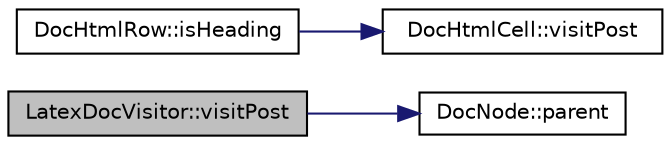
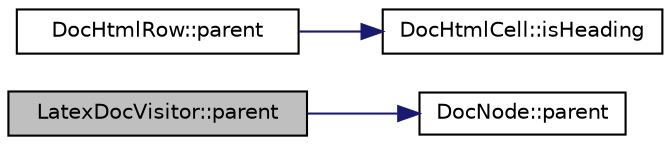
node "DocHtmlRow::isHeading": label "DocHtmlRow::isHeading" -> "DocHtmlRow::parent"
node "DocHtmlCell::visitPost": label "DocHtmlCell::visitPost" -> "DocHtmlCell::isHeading"
node "LatexDocVisitor::visitPost": label "LatexDocVisitor::visitPost" -> "LatexDocVisitor::parent"
